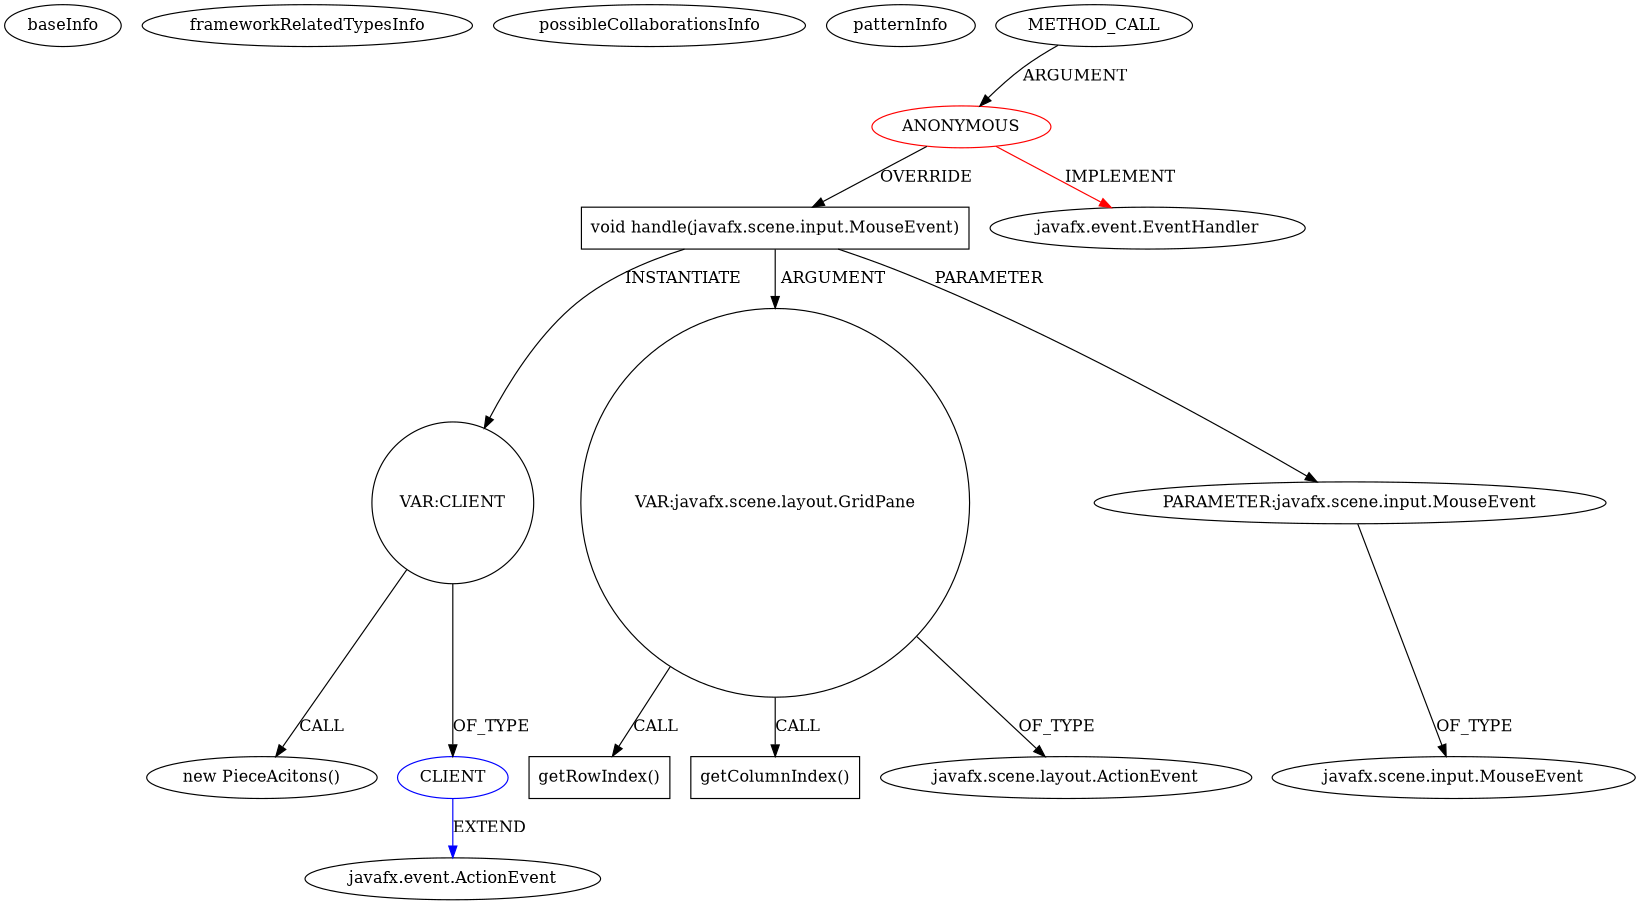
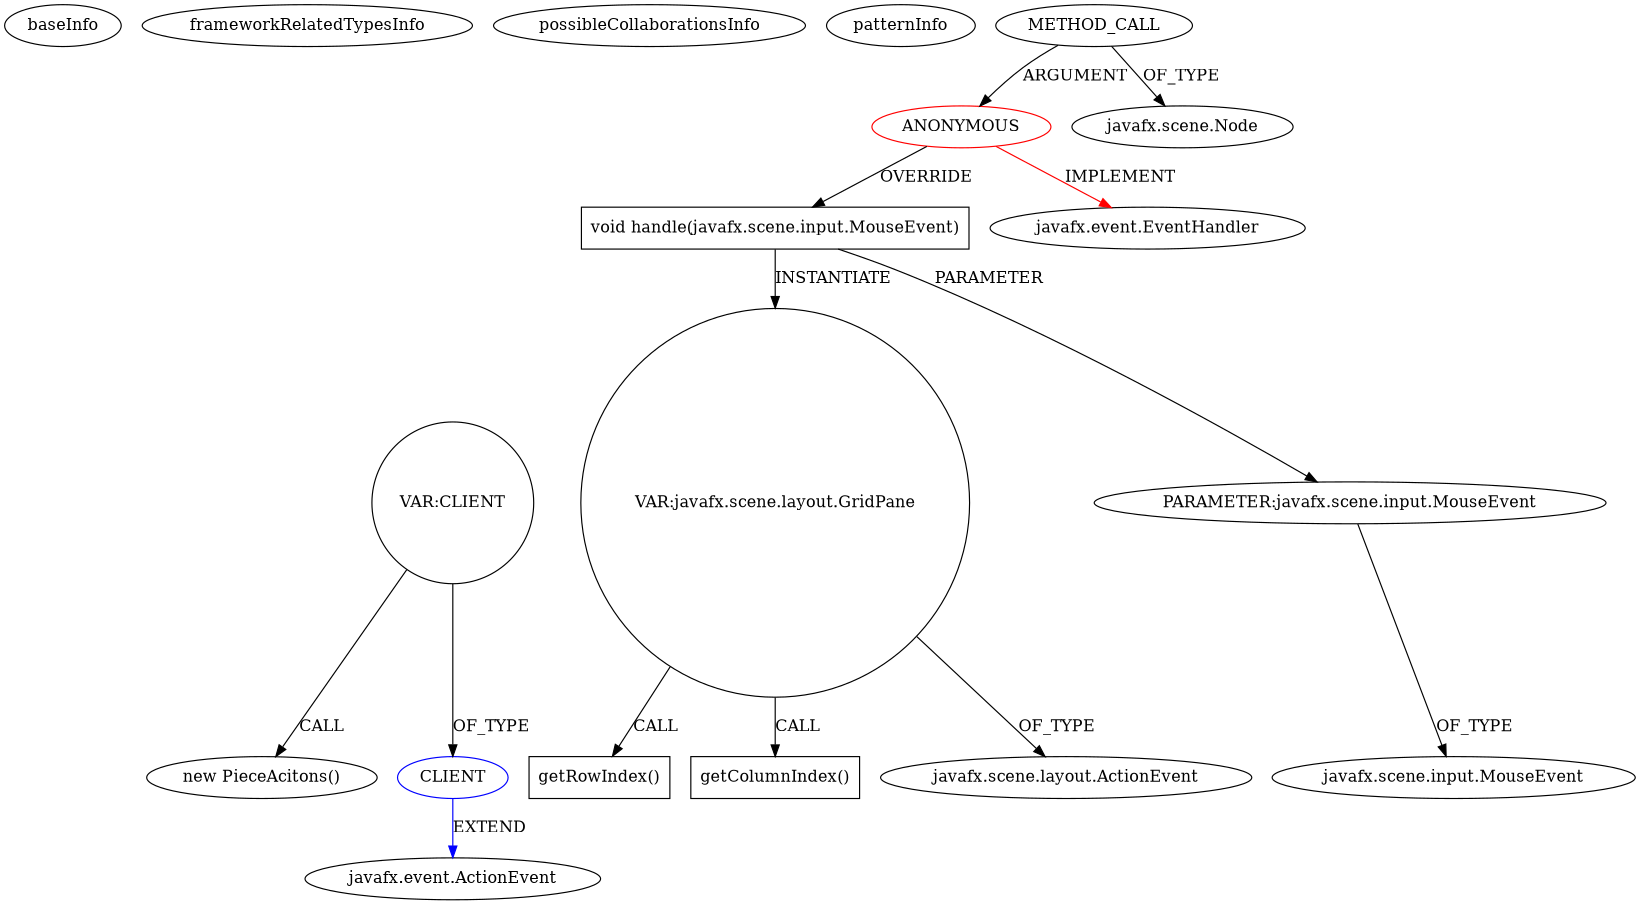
node "javafx.scene.Node": added
edge "void handle(javafx.scene.input.MouseEvent)" -> "VAR:javafx.scene.layout.GridPane": label "ARGUMENT" -> "INSTANTIATE"
edge "void handle(javafx.scene.input.MouseEvent)" -> "VAR:CLIENT": removed, label "INSTANTIATE"
